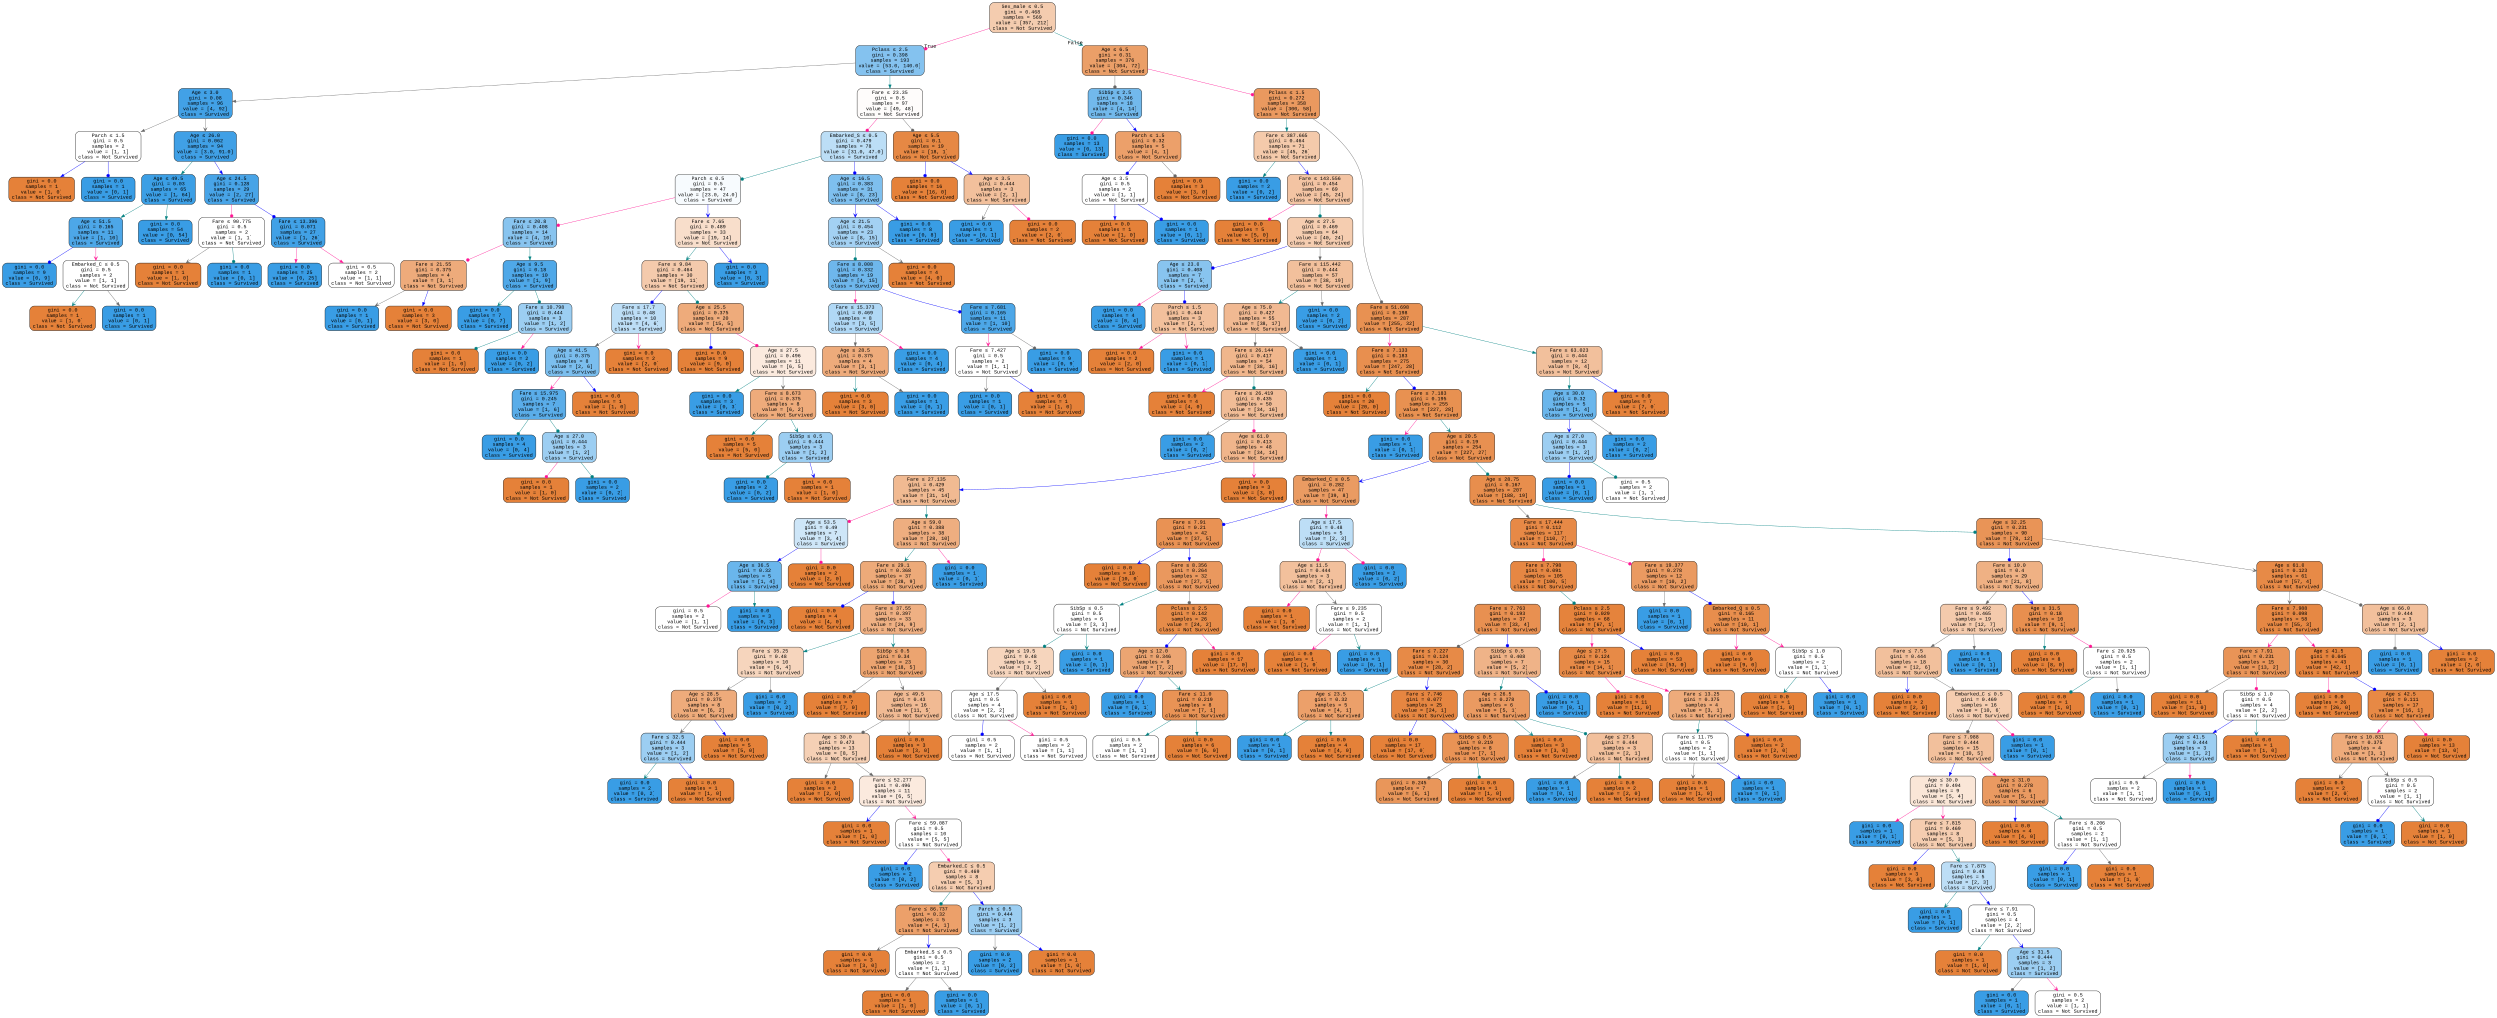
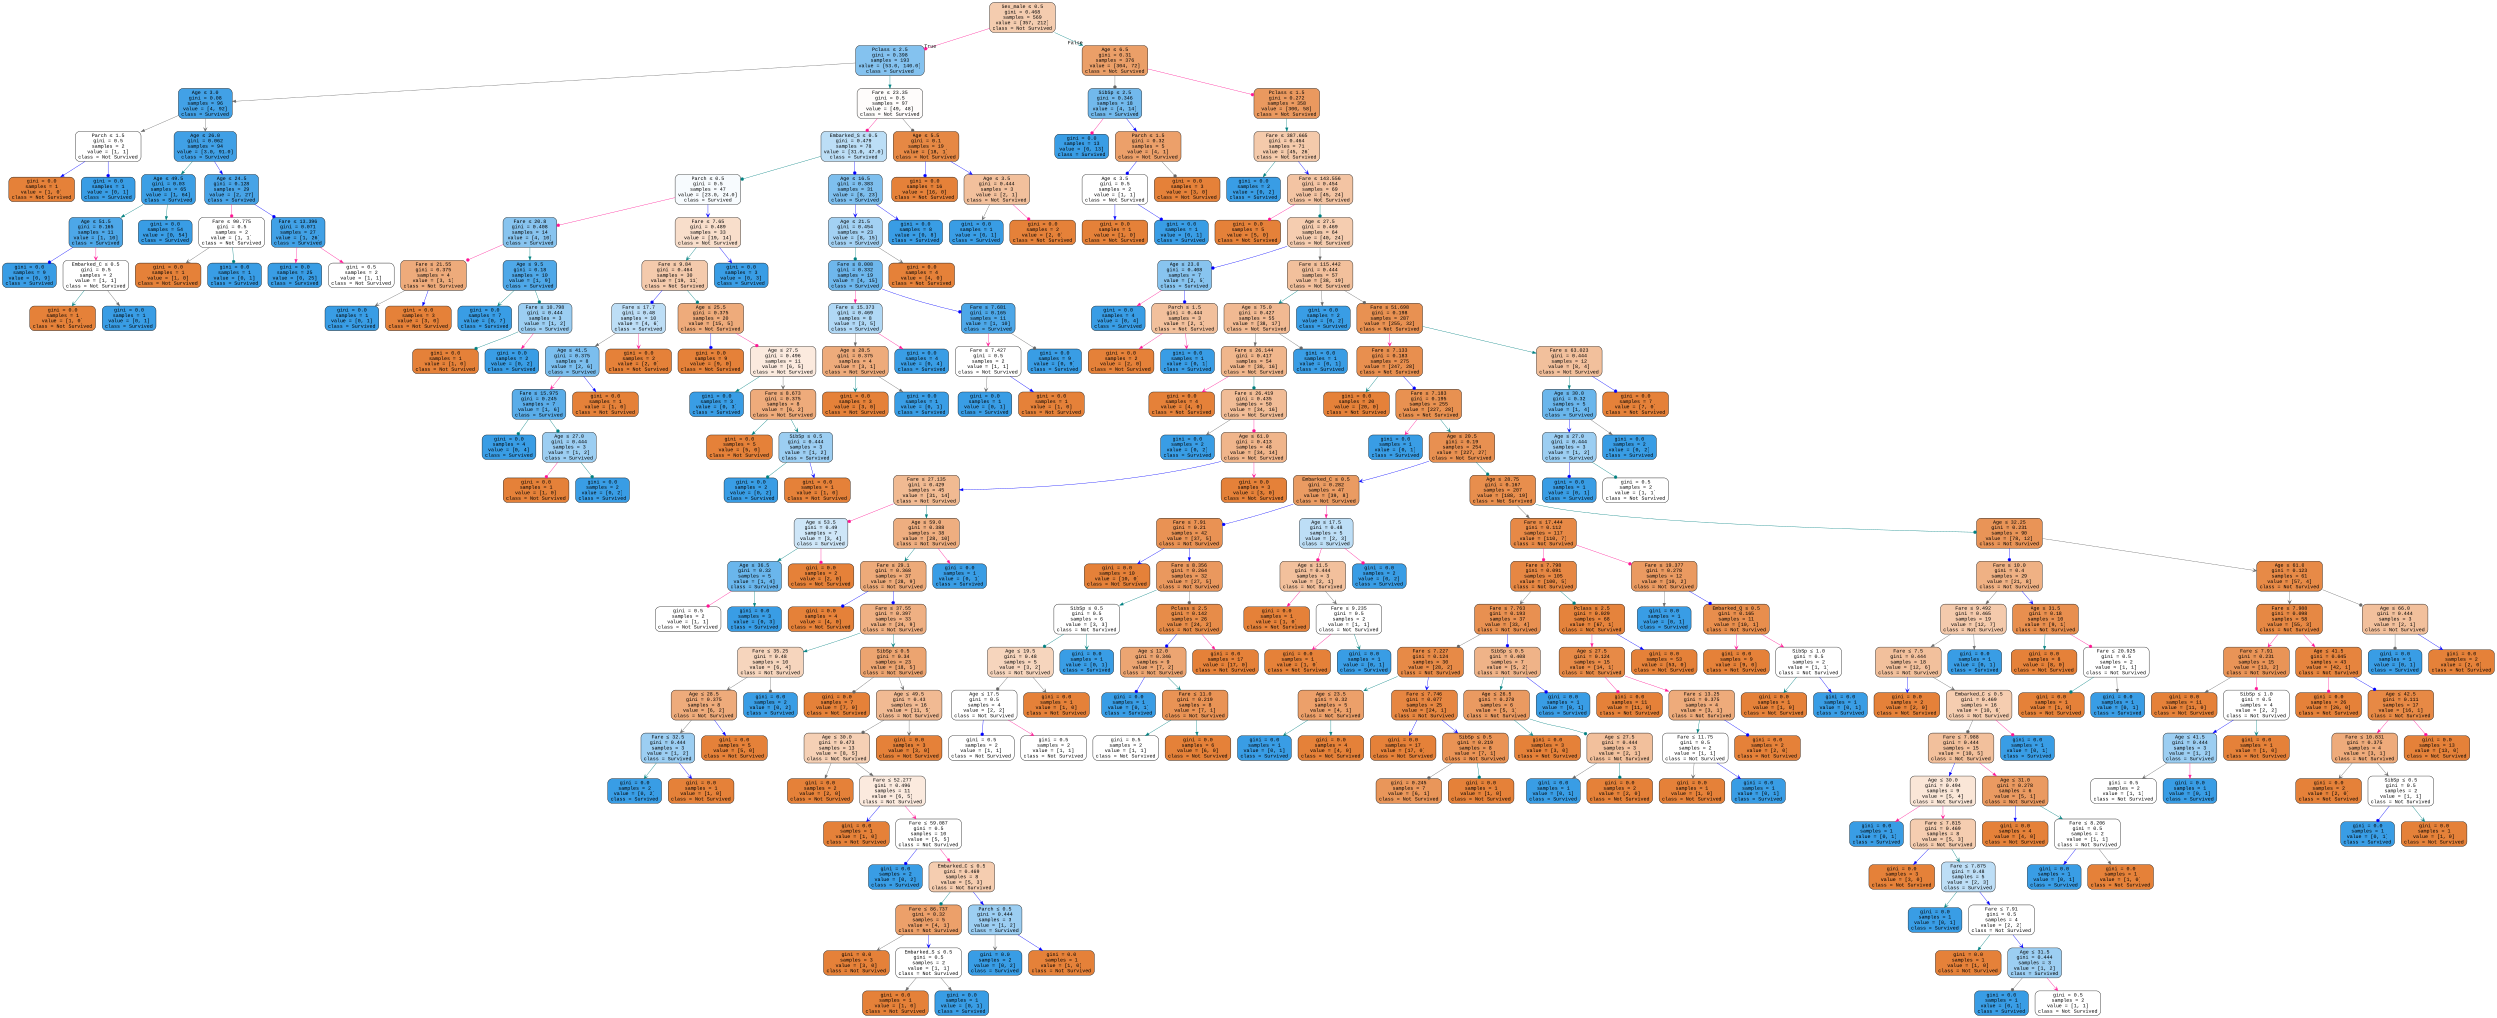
edge "Pclass ≤ 1.5" -> "Fare ≤ 51.698": now "Fare ≤ 115.442" -> "Fare ≤ 51.698"
edge "Age ≤ 53.5" -> "Age ≤ 36.5": color blue -> teal
edge "Fare ≤ 7.798" -> "Fare ≤ 7.763": added
